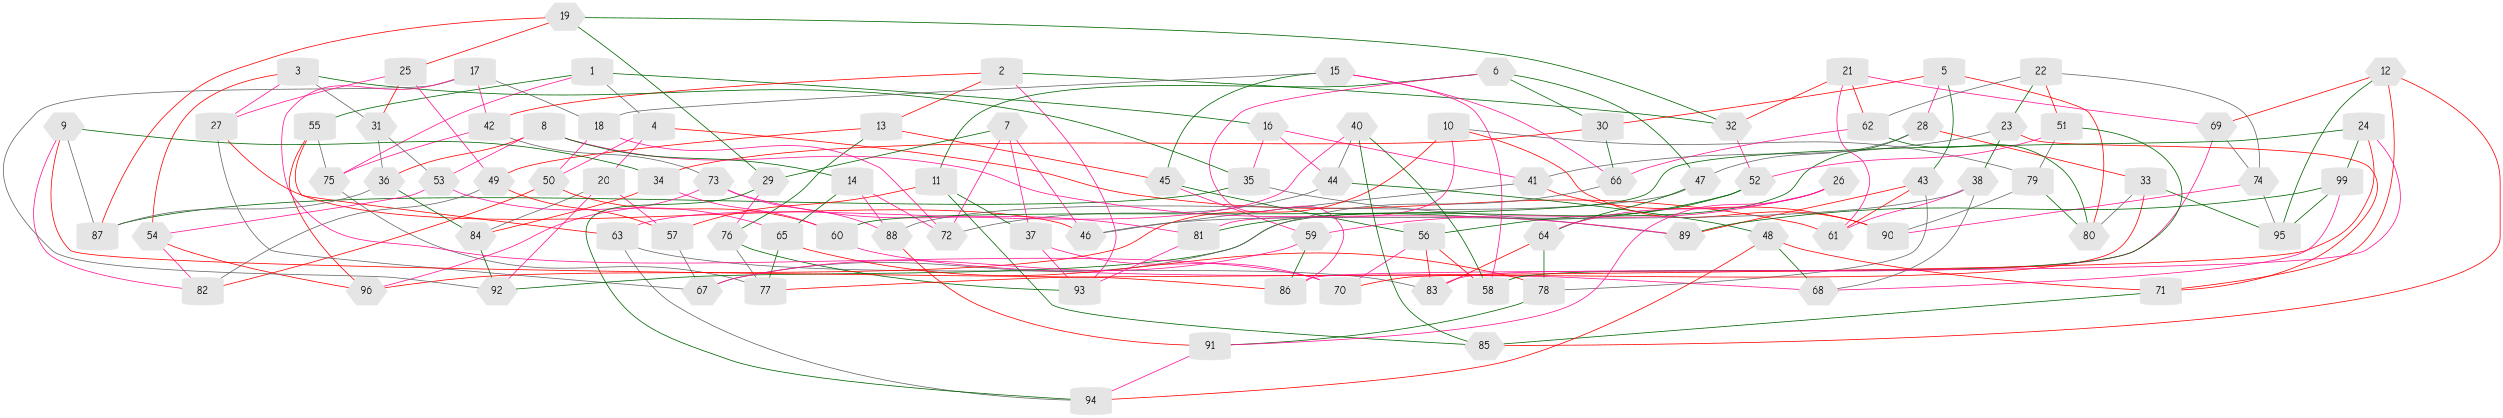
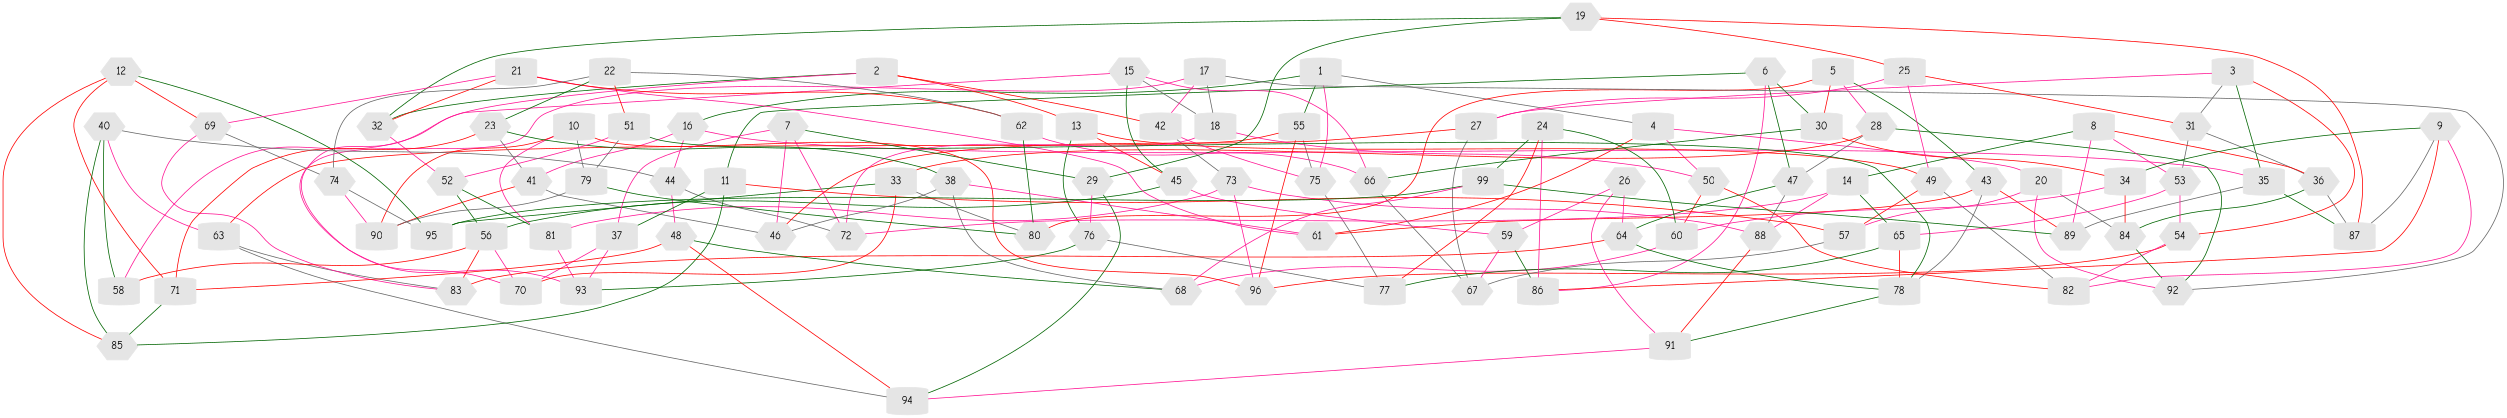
edge "44" -- "48": color darkgreen -> deeppink
edge "51" -- "58": now "51" -- "78"
